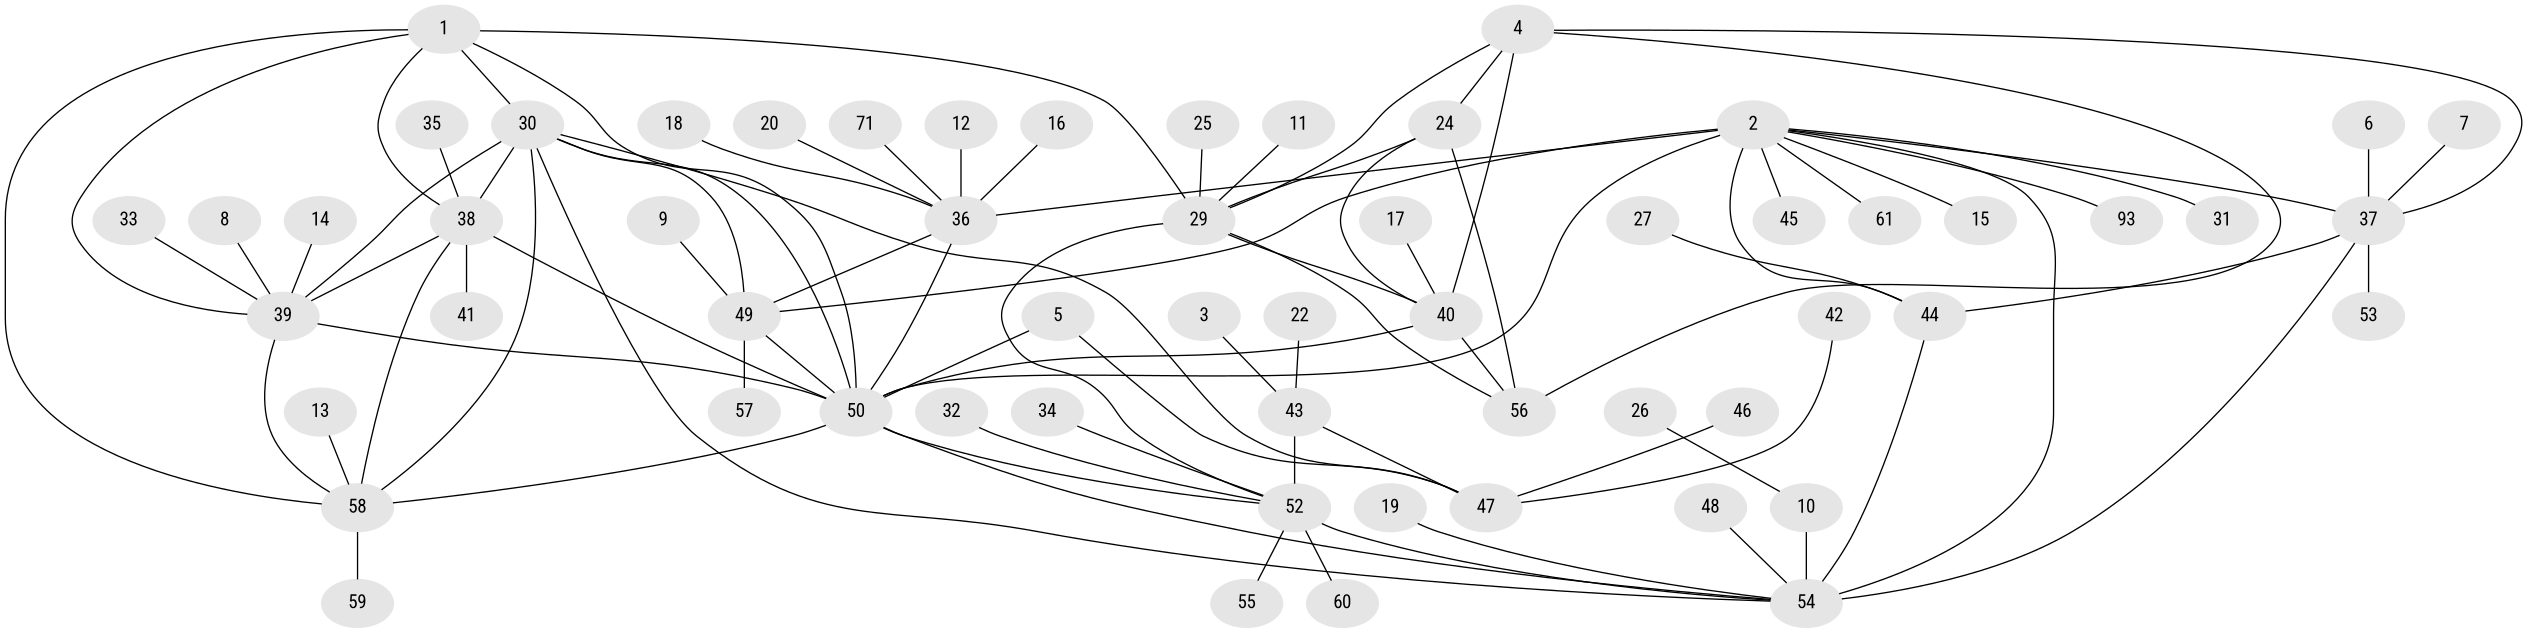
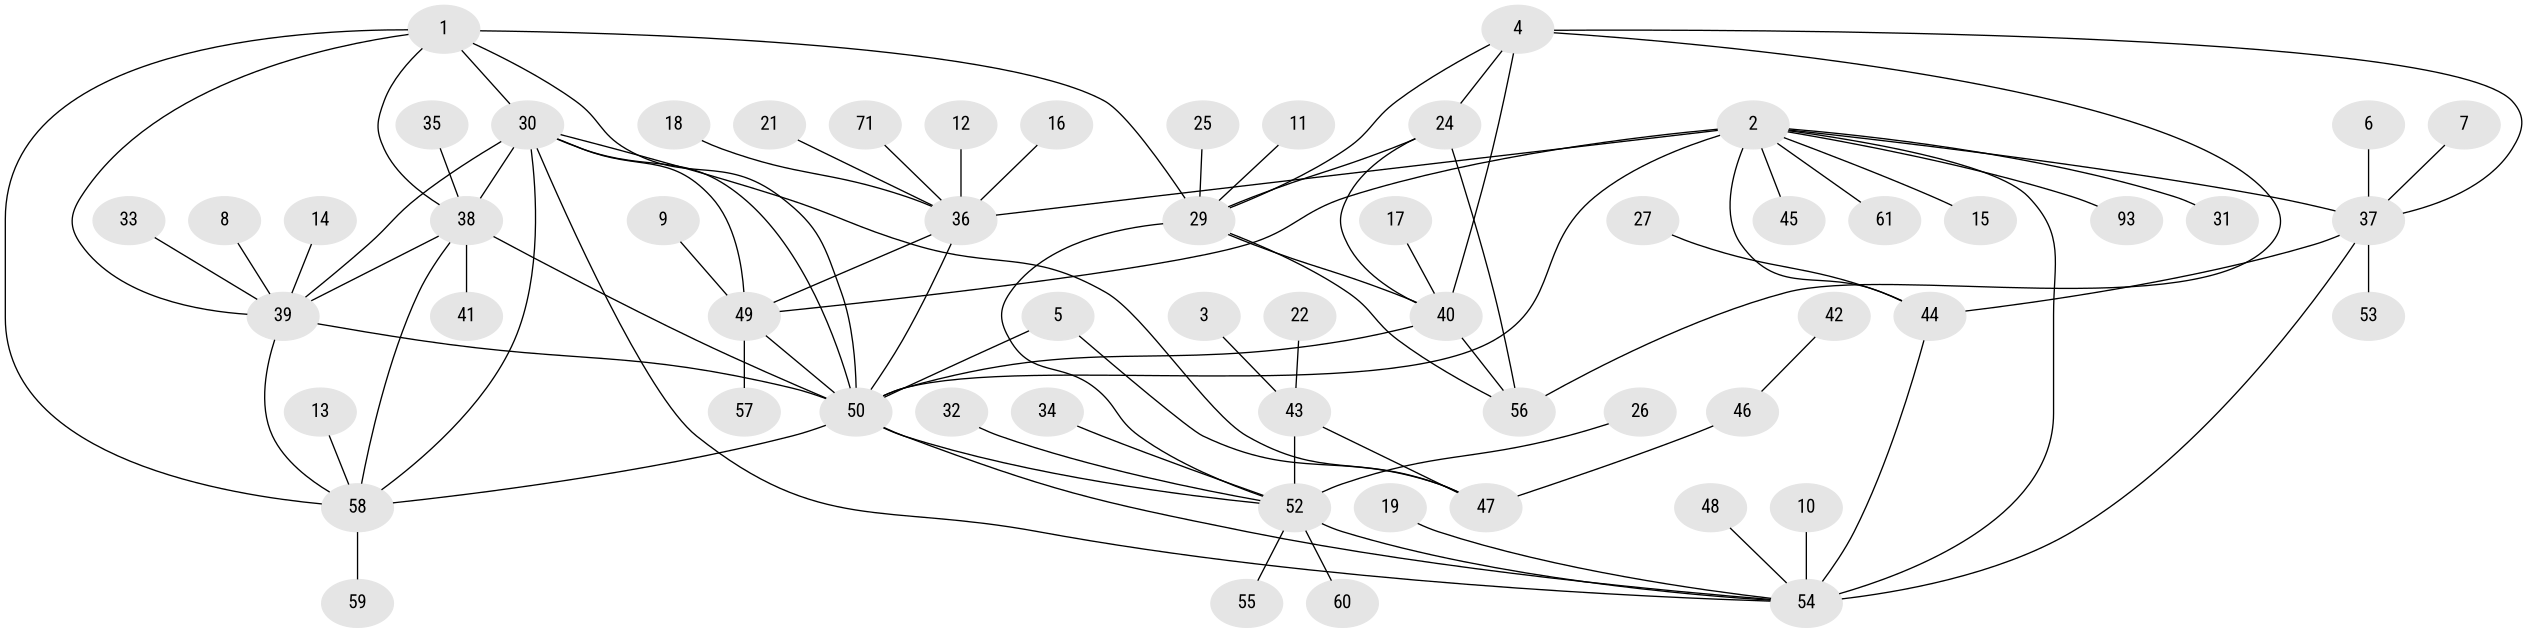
node "20": label "20" -> "21"
edge "26" -- "10": now "26" -- "52"
edge "42" -- "47": now "42" -- "46"
